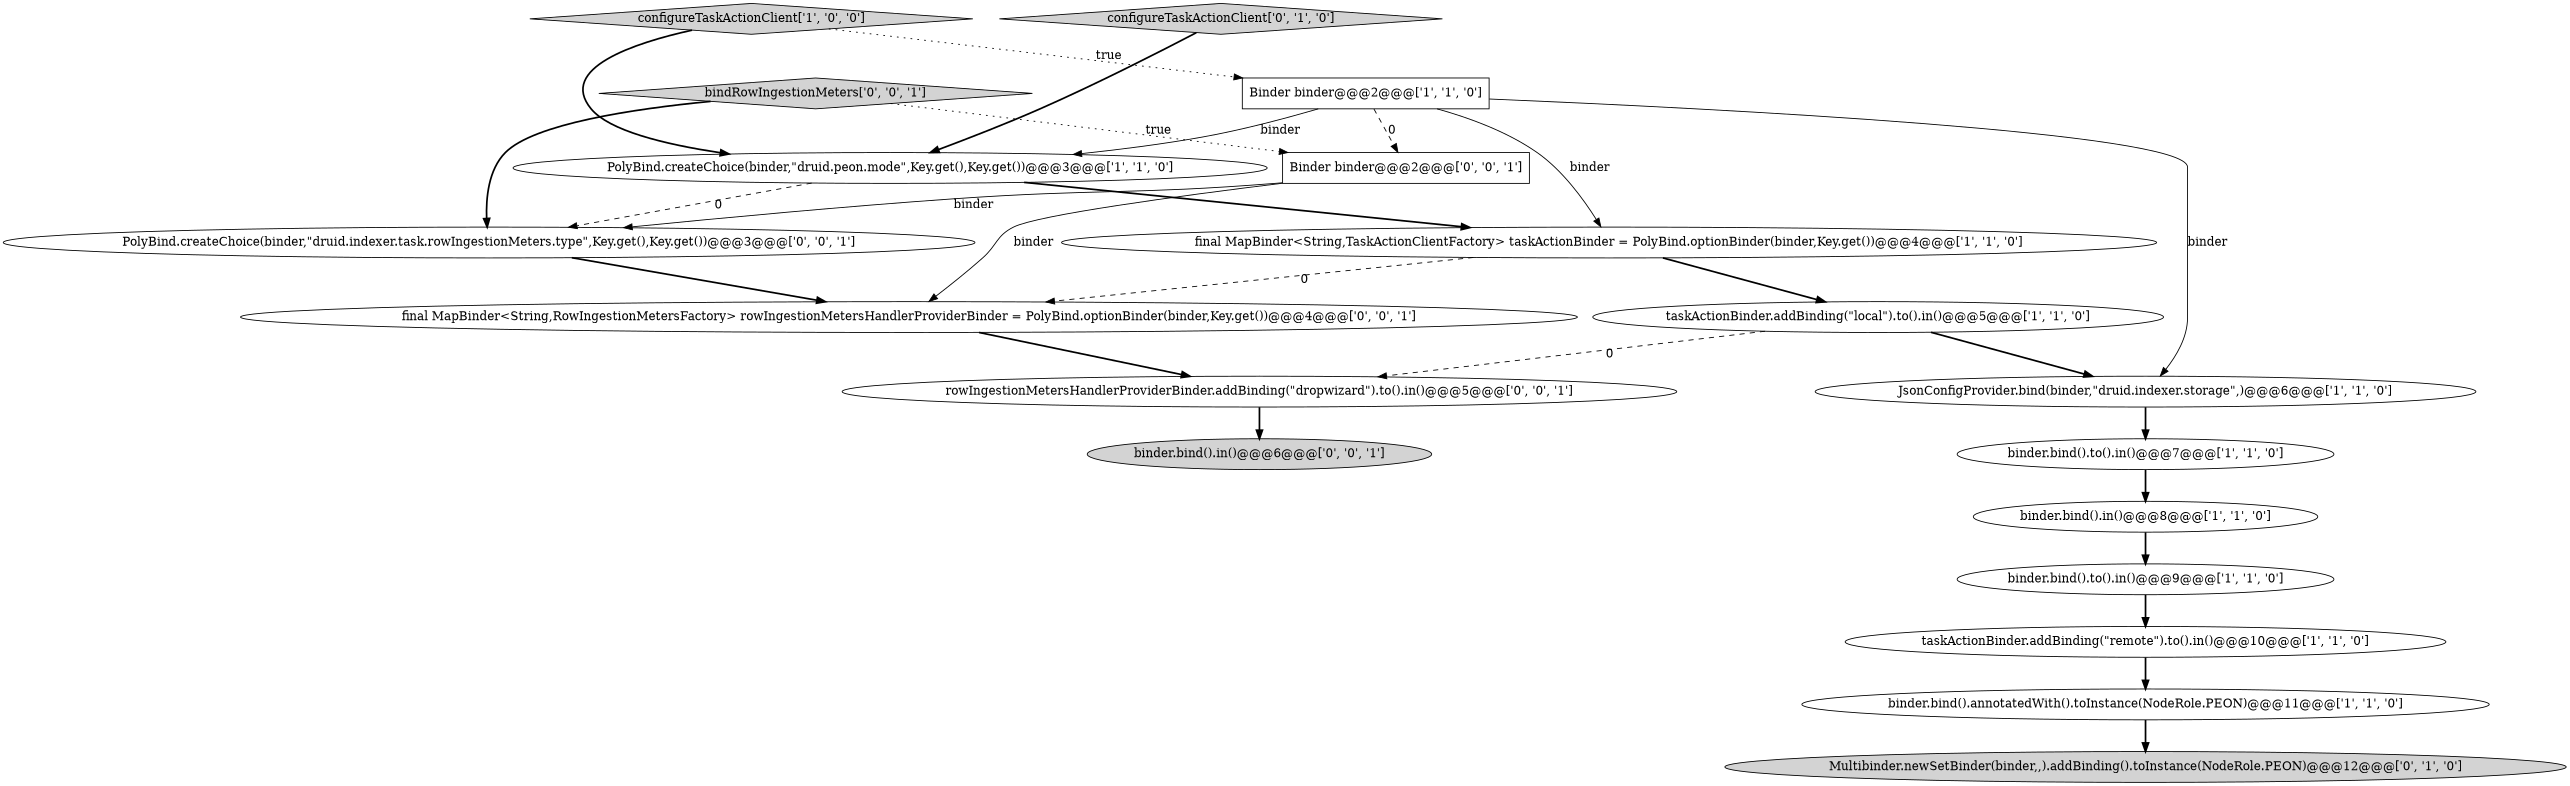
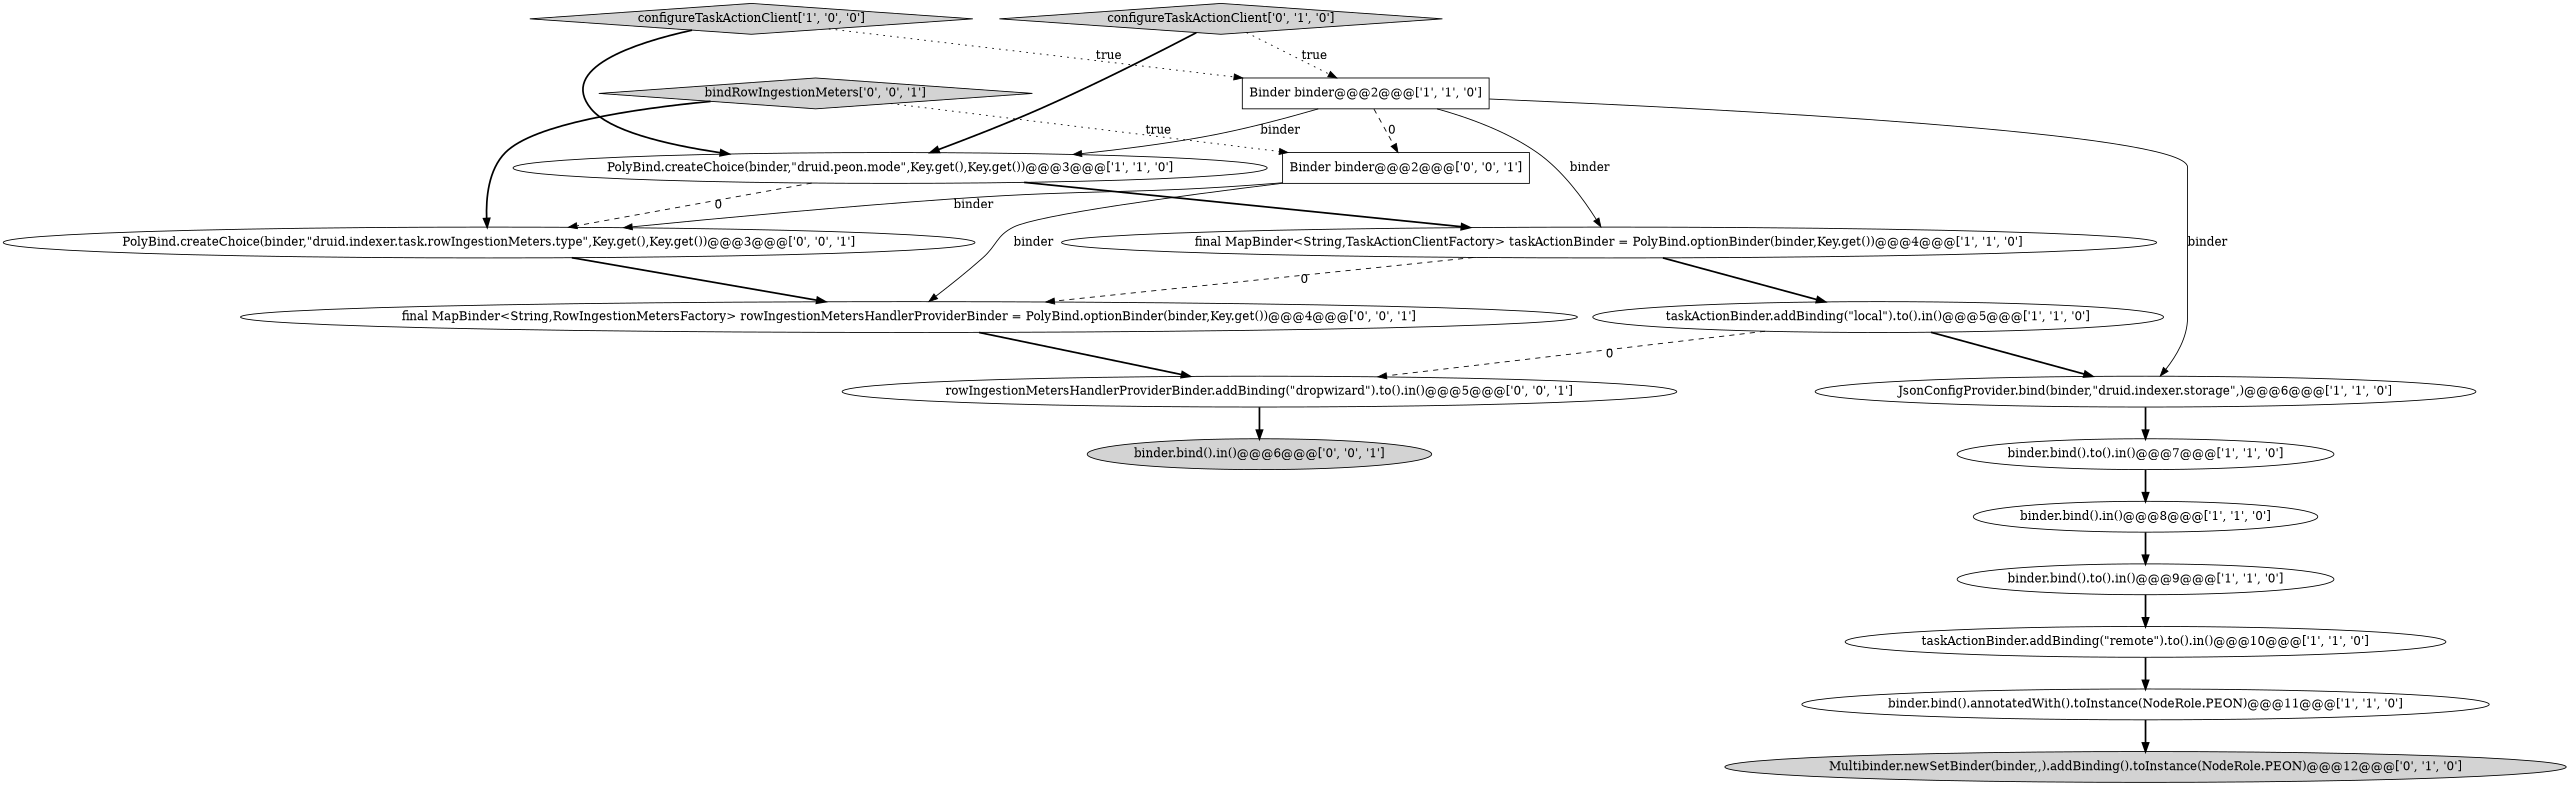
edge "configureTaskActionClient['0', '1', '0']" -> "Binder binder@@@2@@@['1', '1', '0']": added, label "true"
